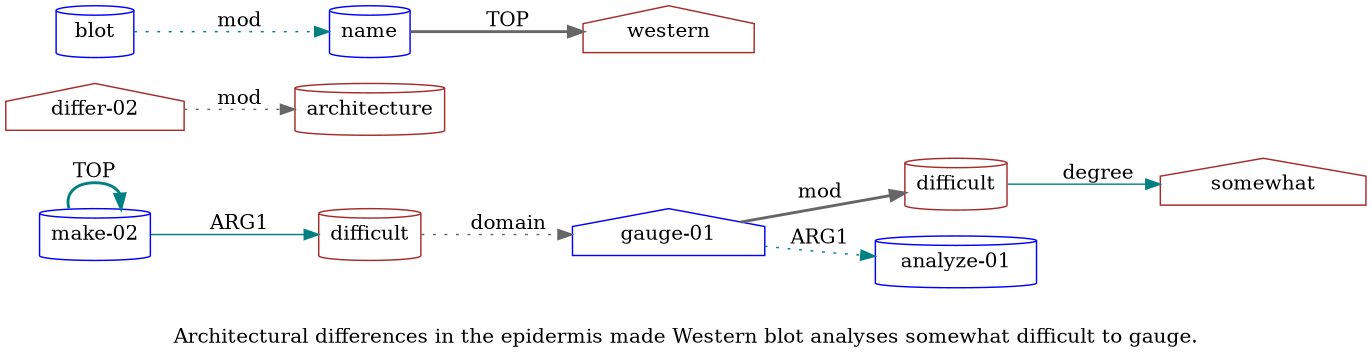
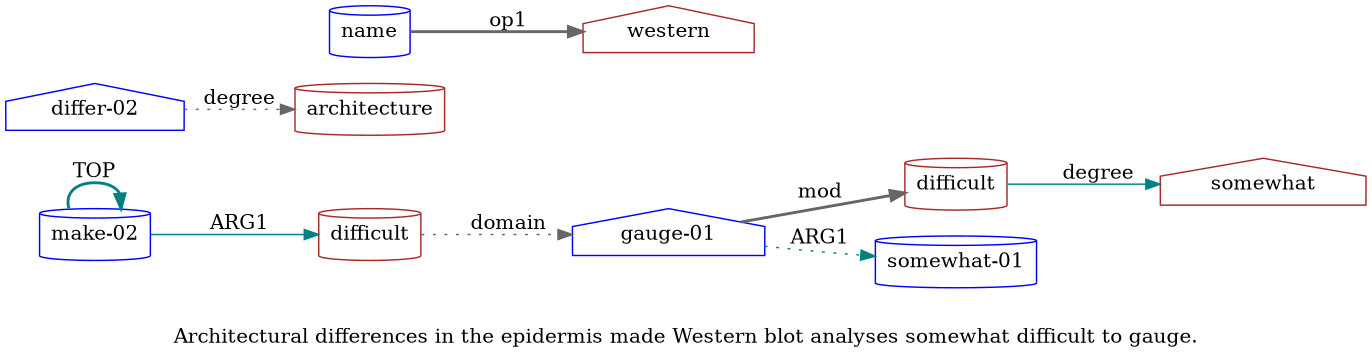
edge "name" -> "western": label "TOP" -> "op1"
node "blot": removed
edge "differ-02" -> "architecture": label "mod" -> "degree"
node "differ-02": color brown -> blue
node "analyze-01": label "analyze-01" -> "somewhat-01"
